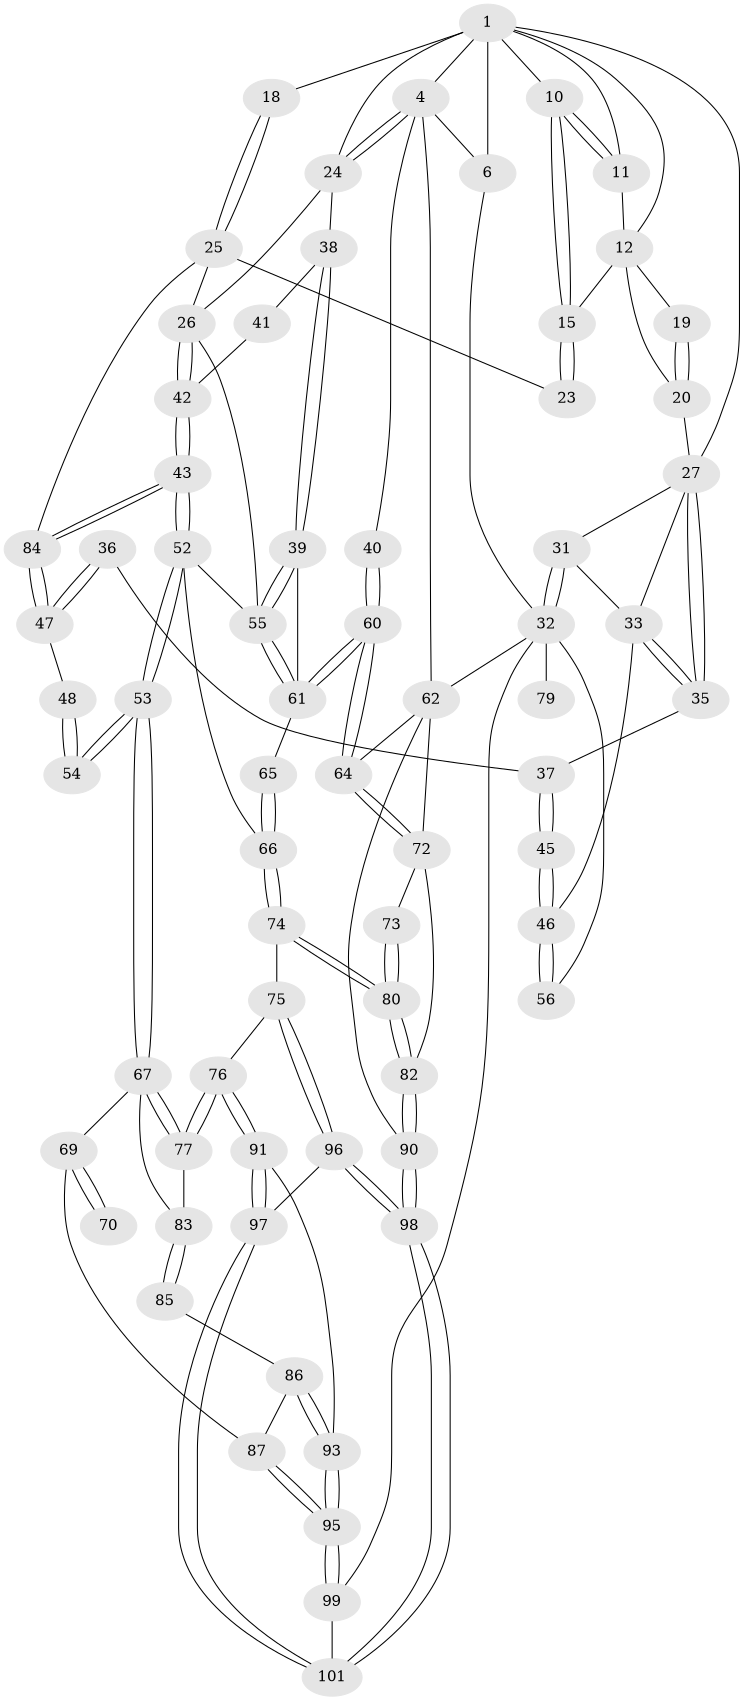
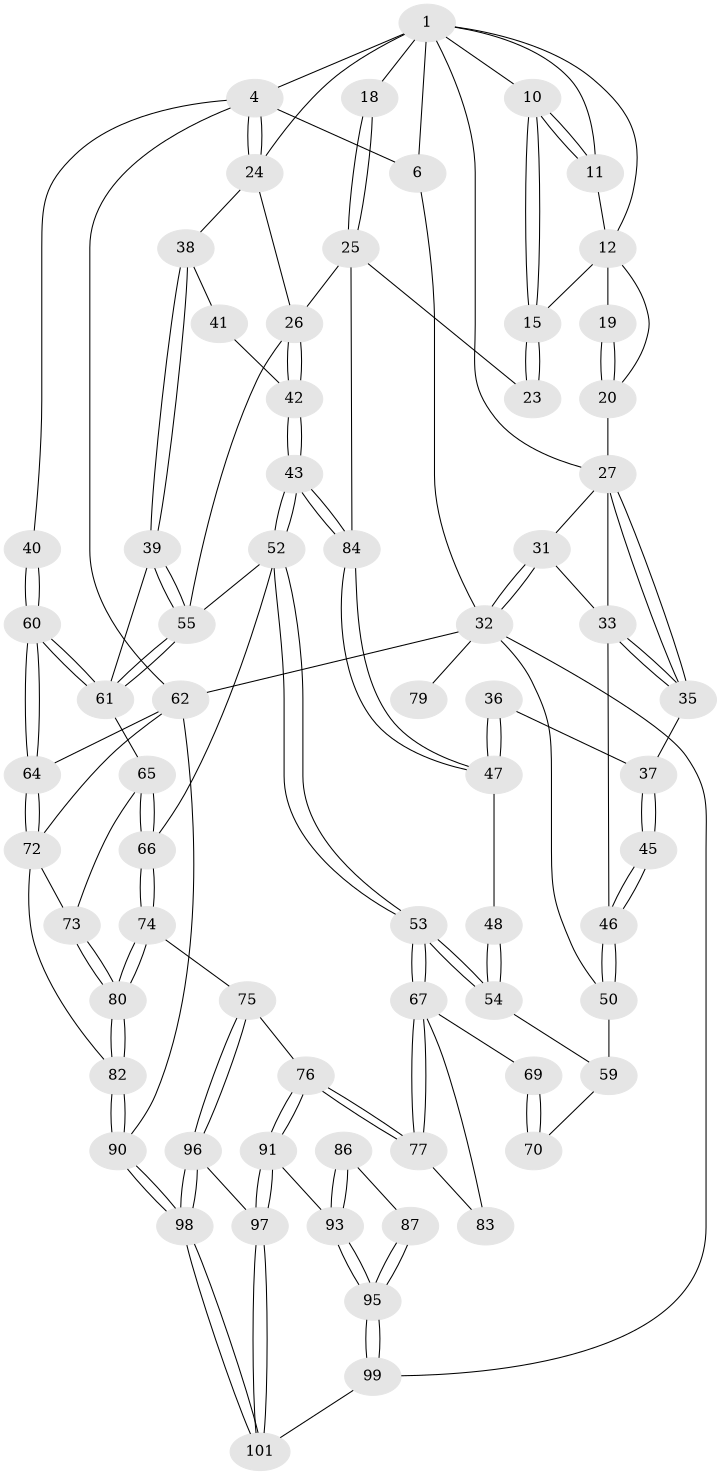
edge "65" -- "73": added
node "56": label "56" -> "50"
node "59": added
node "85": removed
edge "69" -- "87": removed
